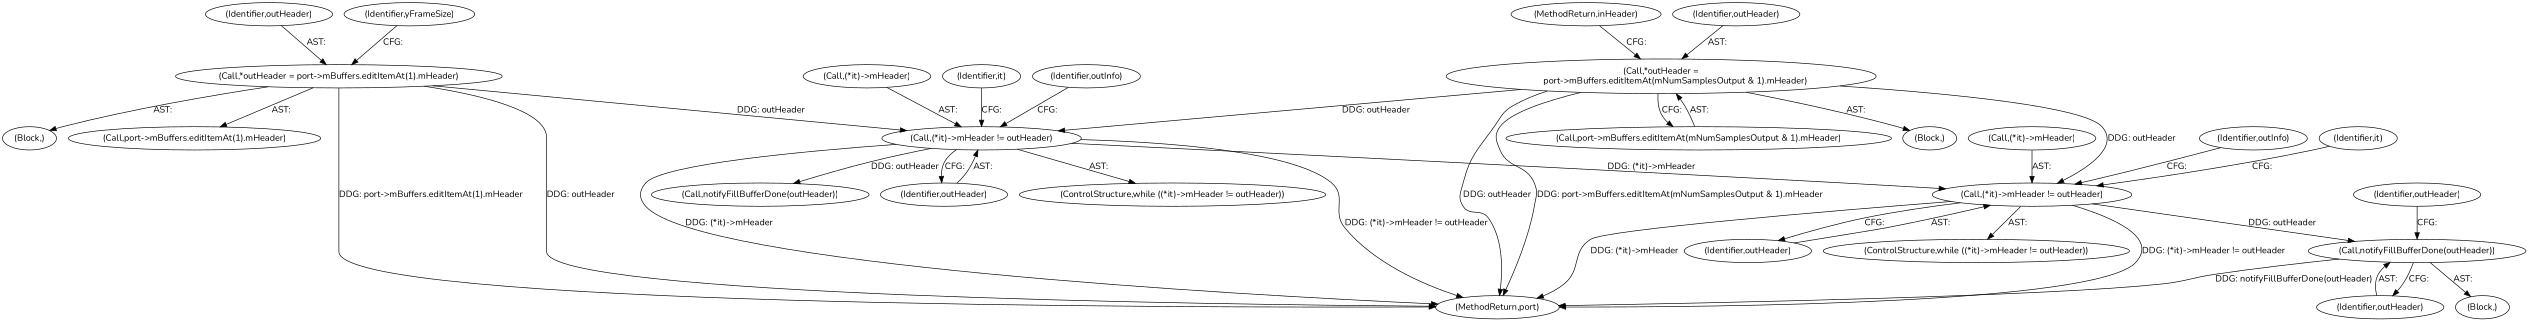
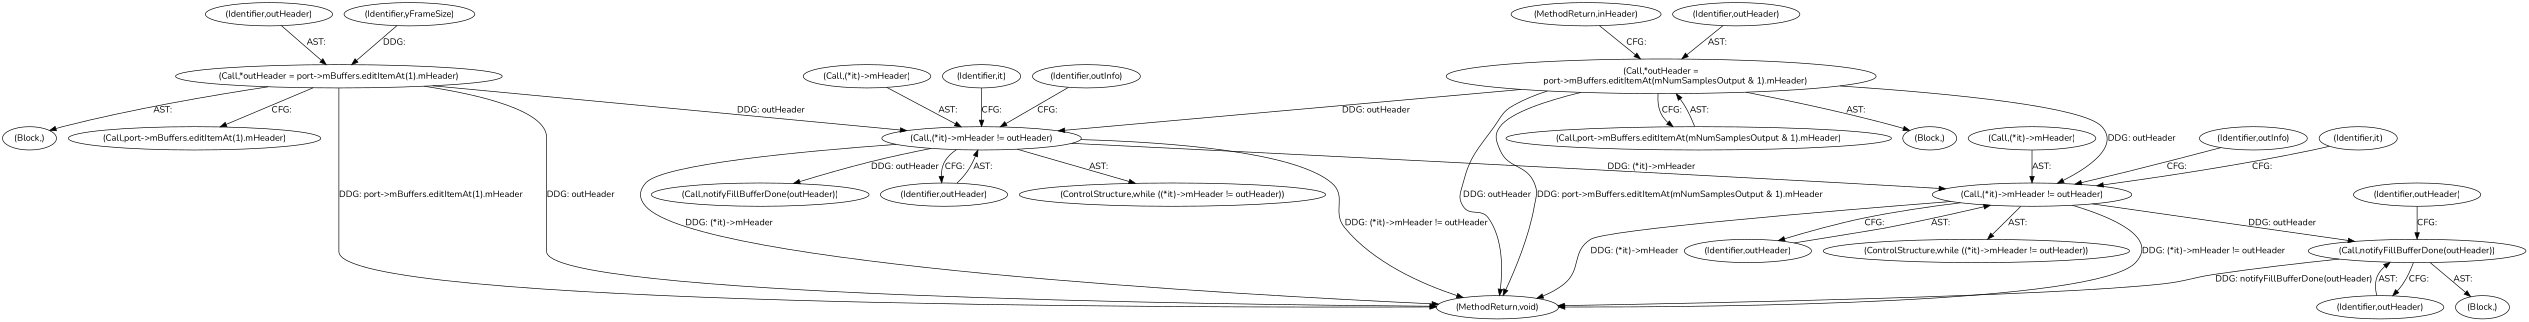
edge "(Identifier,yFrameSize)" -> "(Call,*outHeader = port->mBuffers.editItemAt(1).mHeader)": label "CFG: " -> "DDG: "
edge "(Call,*outHeader = port->mBuffers.editItemAt(1).mHeader)" -> "(Call,port->mBuffers.editItemAt(1).mHeader)": label "AST: " -> "CFG: "
node "(MethodReturn,port)": label "(MethodReturn,port)" -> "(MethodReturn,void)"
